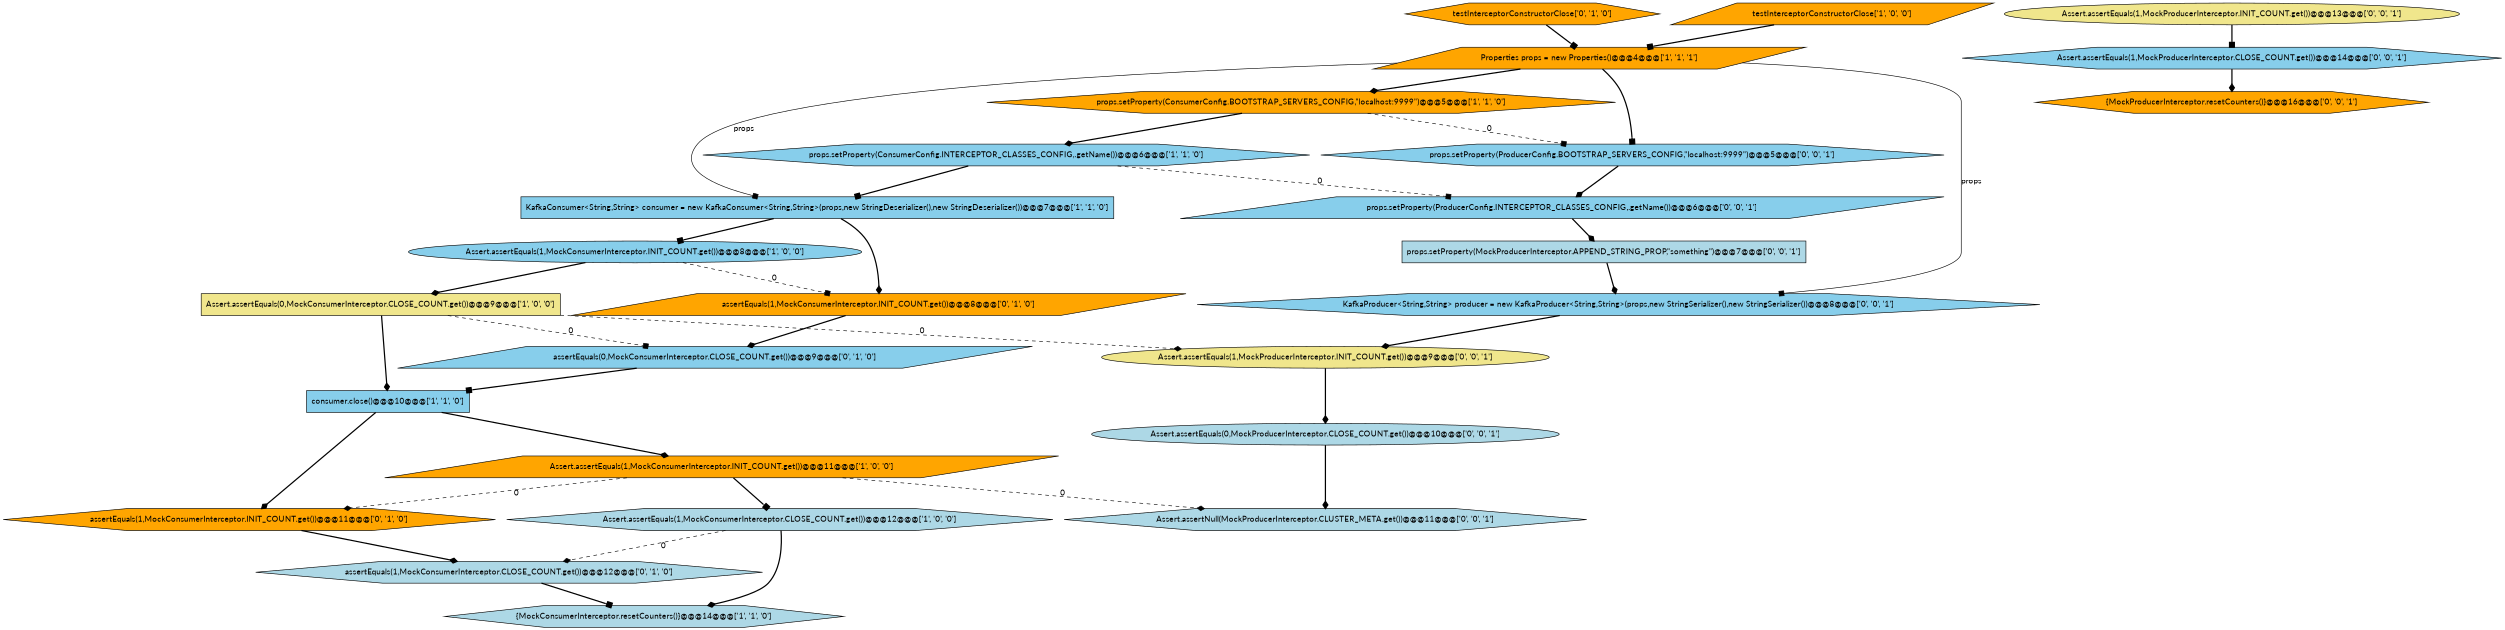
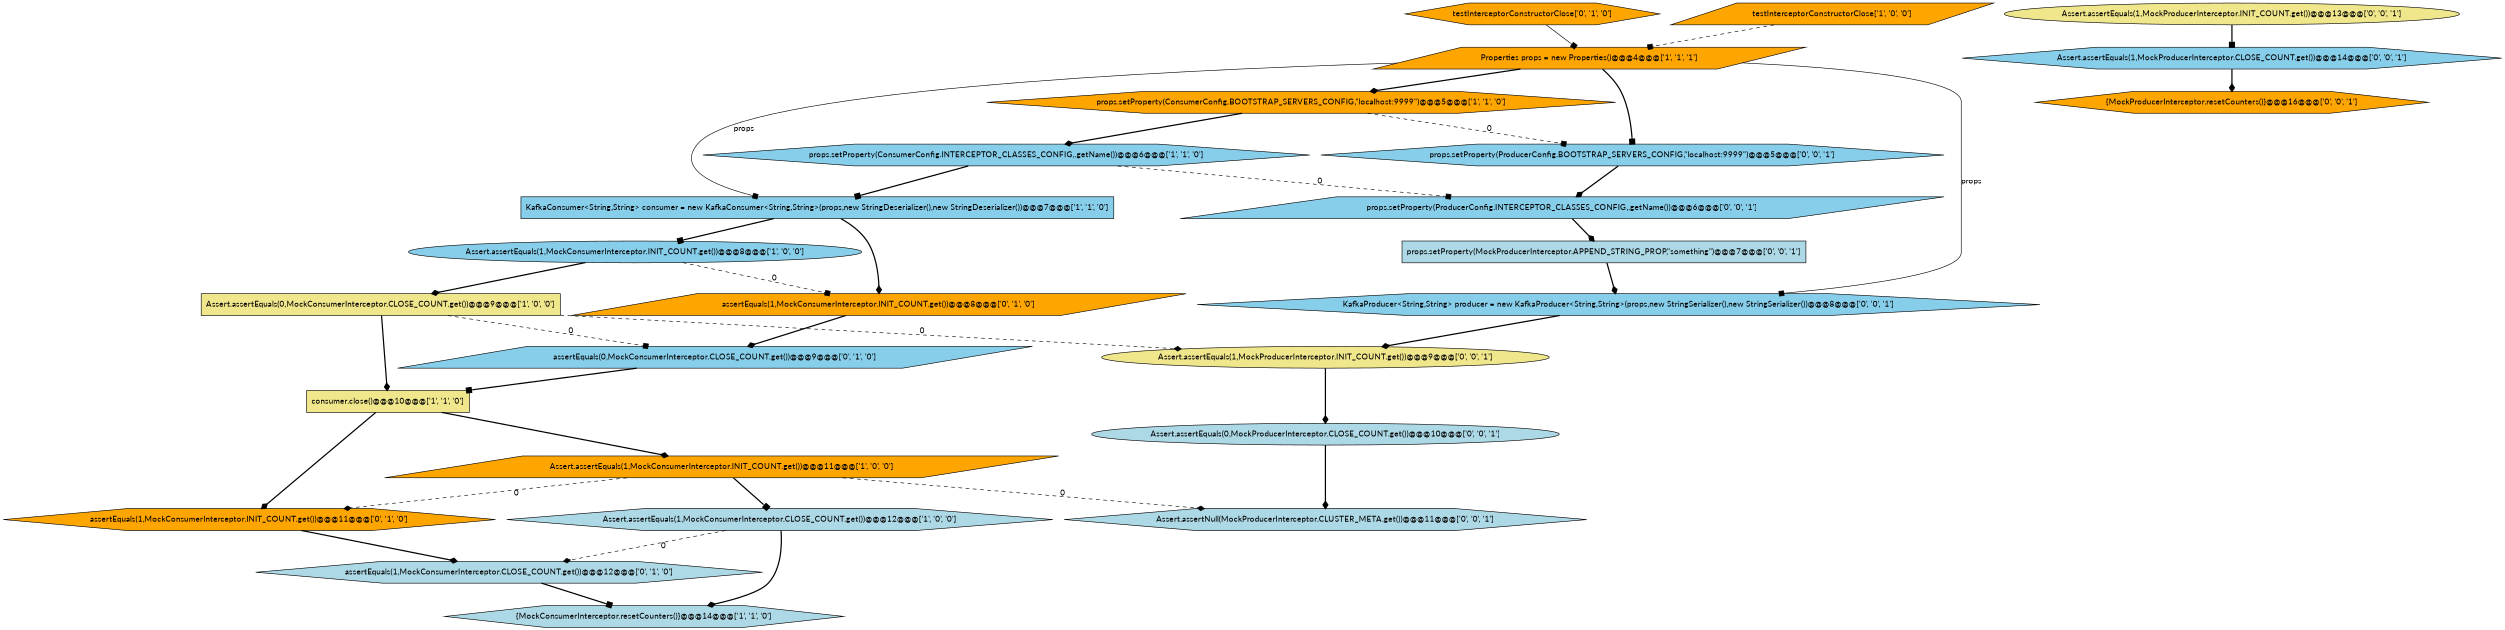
edge "testInterceptorConstructorClose['0', '1', '0']" -> "Properties props = new Properties()@@@4@@@['1', '1', '1']": style bold -> solid
edge "testInterceptorConstructorClose['1', '0', '0']" -> "Properties props = new Properties()@@@4@@@['1', '1', '1']": style bold -> dashed
node "consumer.close()@@@10@@@['1', '1', '0']": fillcolor skyblue -> khaki
